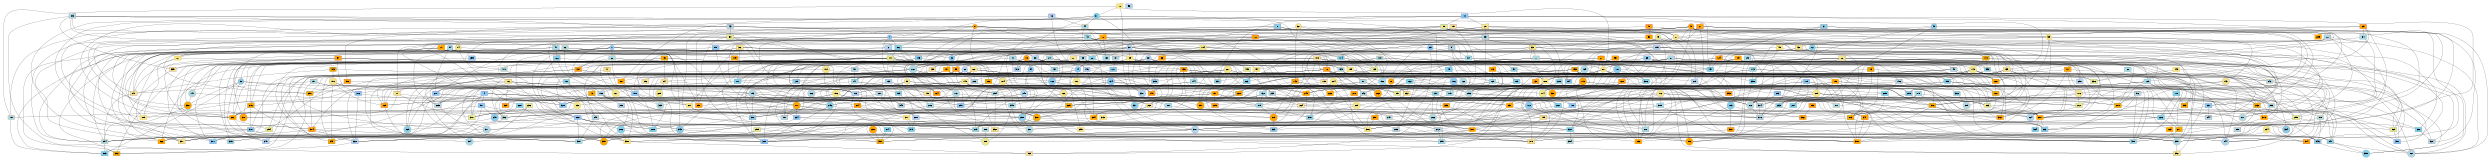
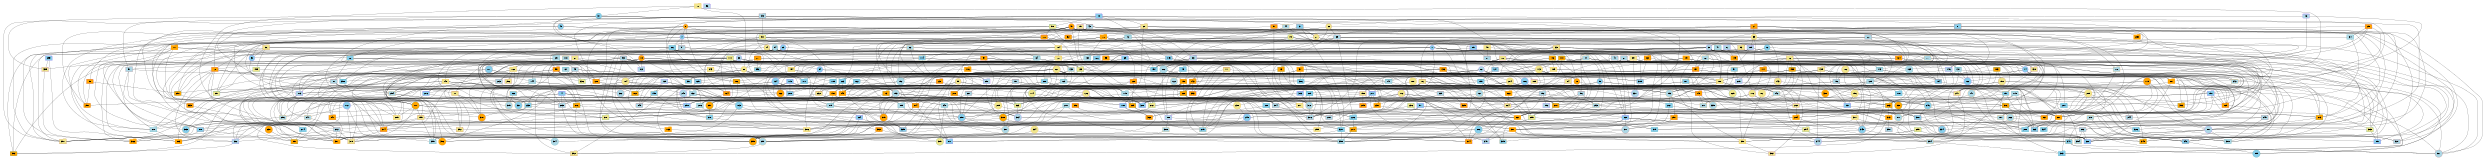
node "313": removed
